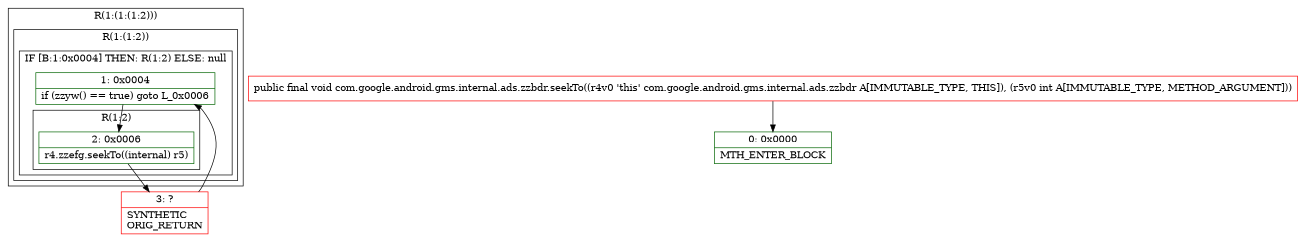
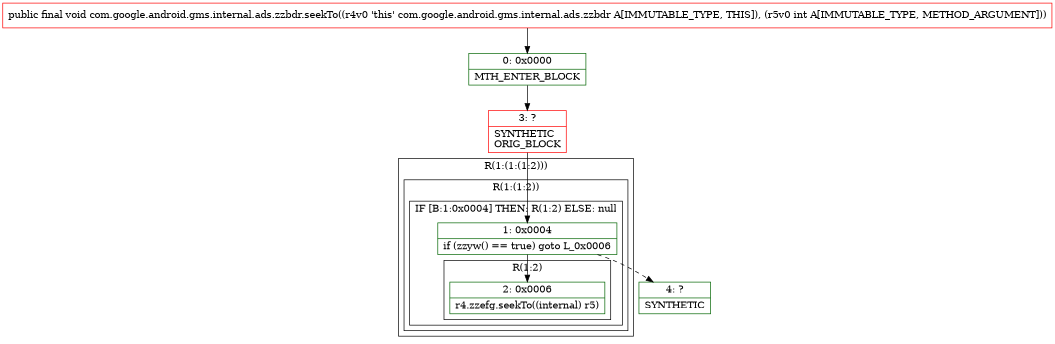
edge "2: 0x0006" -> "3: ?": now "0: 0x0000" -> "3: ?"
node "3: ?": text "ORIG_RETURN" -> "ORIG_BLOCK"
node "4: ?": added
